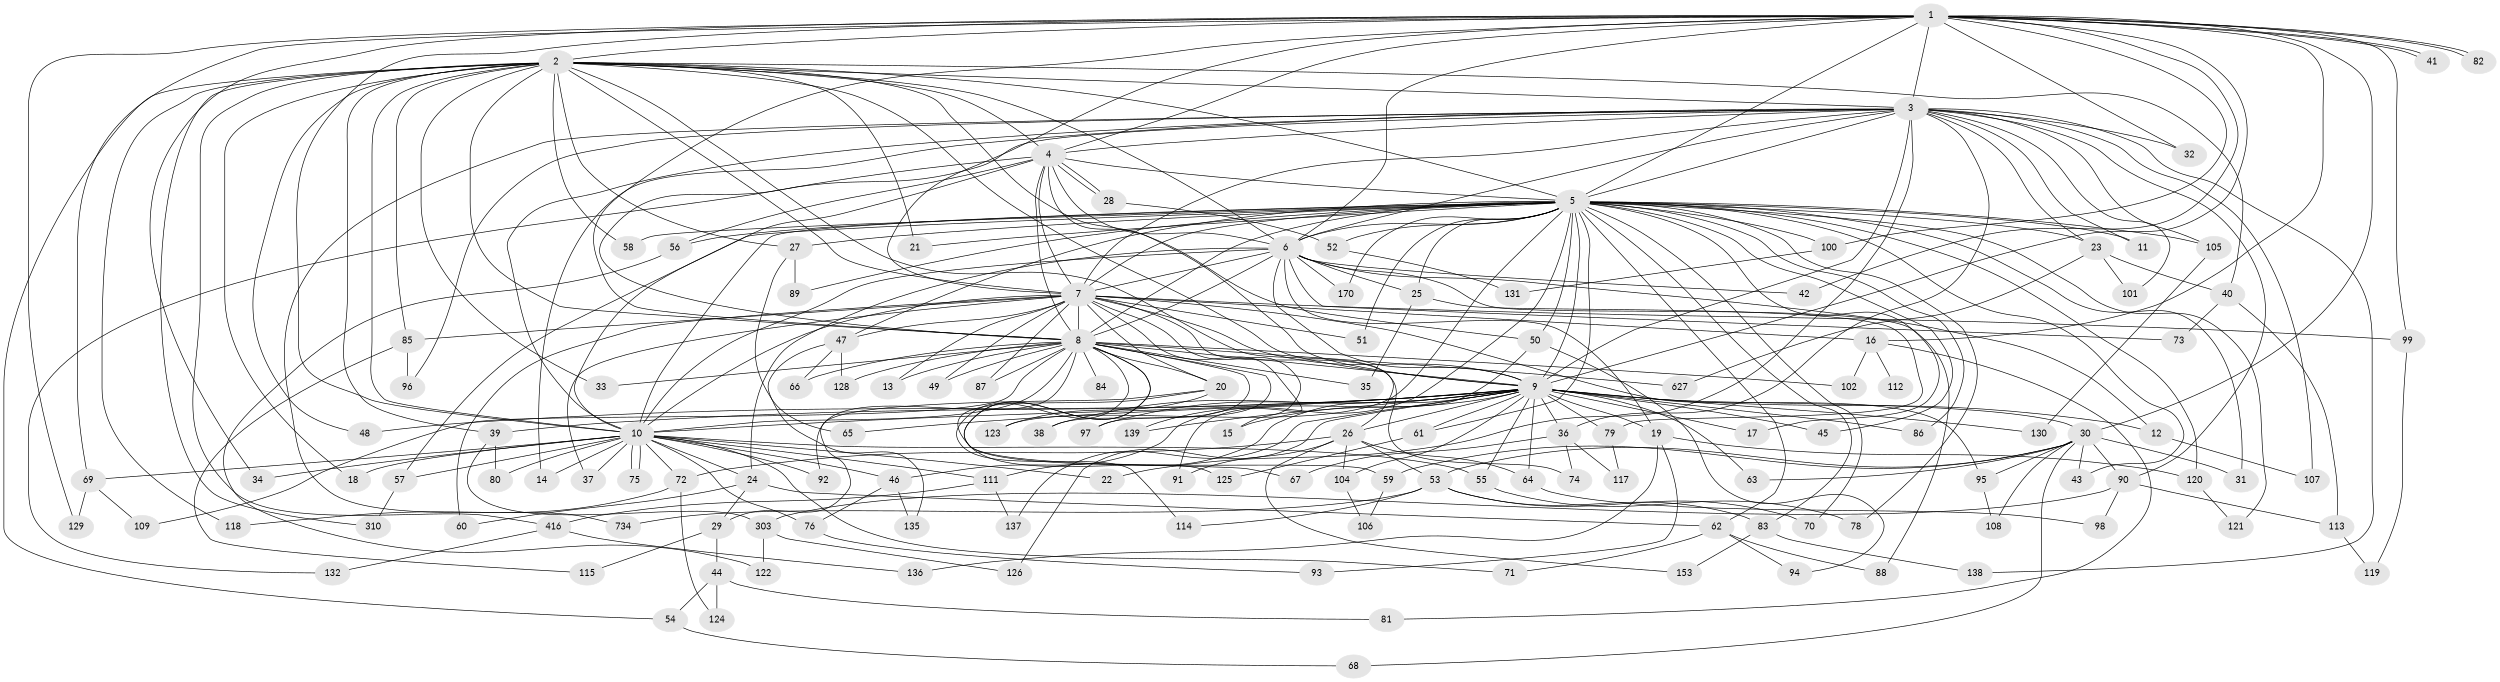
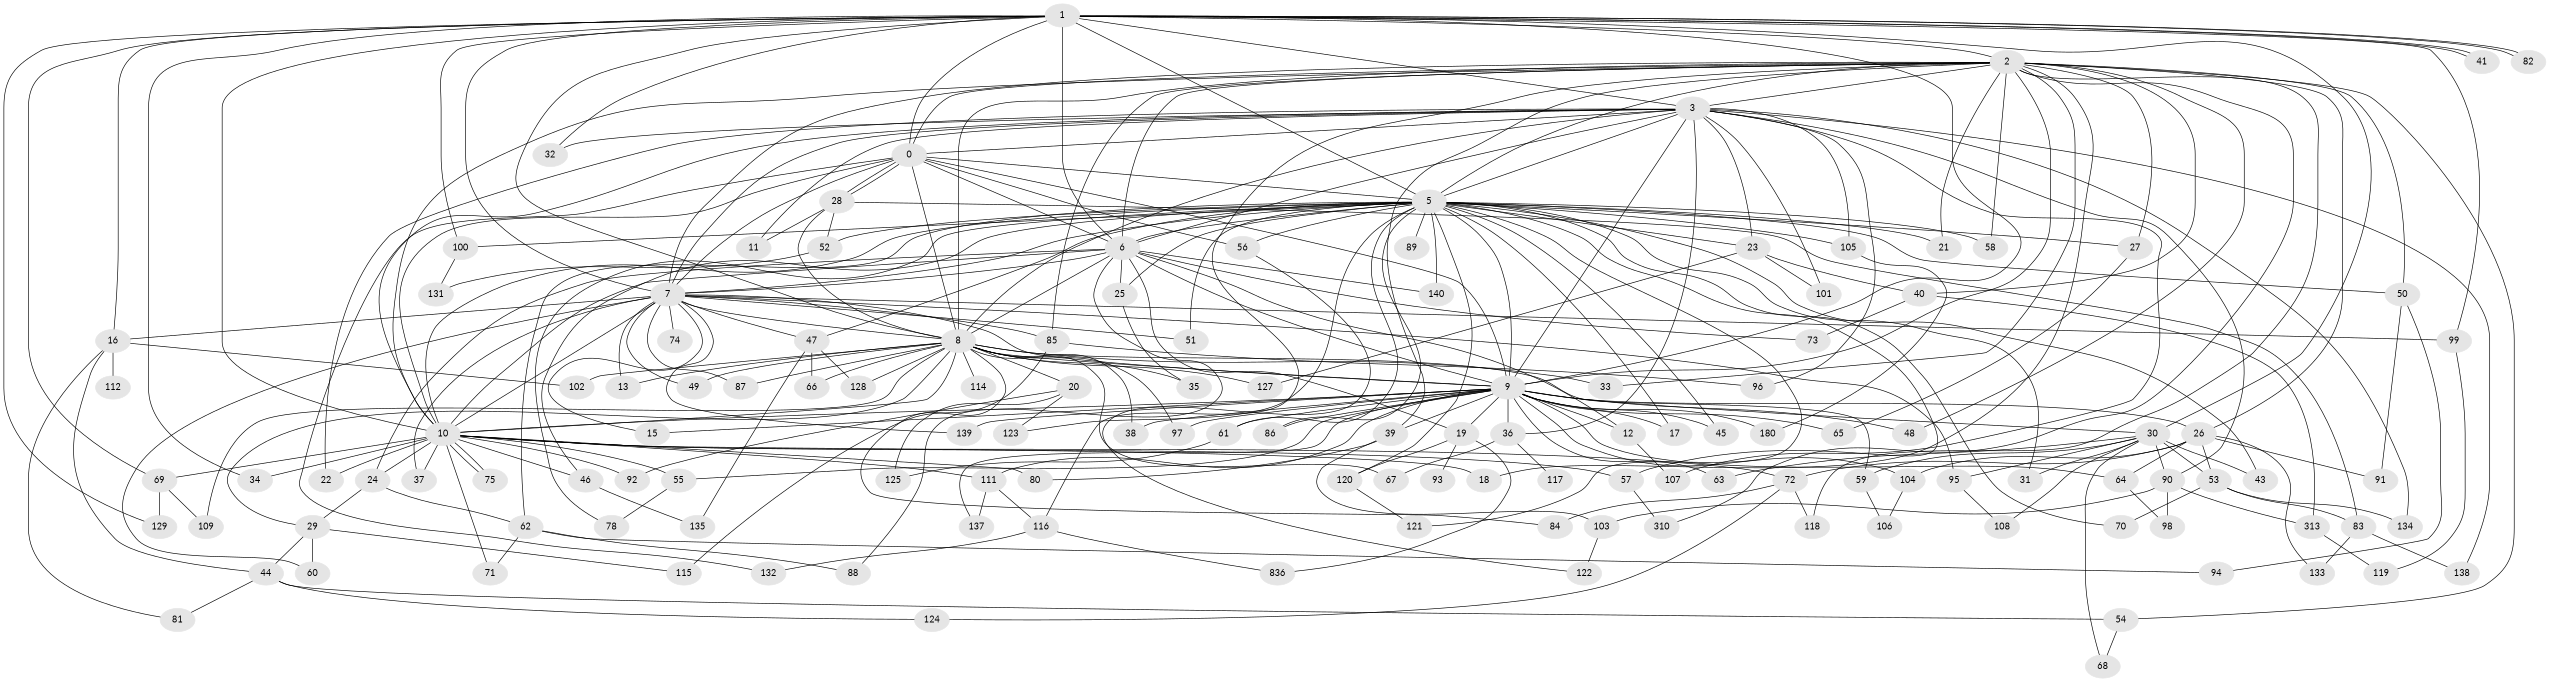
node "4": label "4" -> "0"
edge "5" -- "11": now "28" -- "11"
edge "5" -- "8": now "28" -- "8"
edge "27" -- "89": removed
node "170": label "170" -> "140"
node "42": removed
edge "7" -- "20": removed
edge "5" -- "83": now "28" -- "83"
node "627": label "627" -> "127"
node "79": removed
node "130": label "130" -> "180"
edge "36" -- "74": removed
node "14": removed
edge "72" -- "84": added
edge "24" -- "60": now "29" -- "60"
edge "16" -- "44": added
edge "53" -- "114": removed
node "416": label "416" -> "116"
node "734": label "734" -> "134"
node "303": label "303" -> "103"
node "76": removed
node "113": label "113" -> "313"
node "136": label "136" -> "836"
node "126": removed
node "153": label "153" -> "133"
